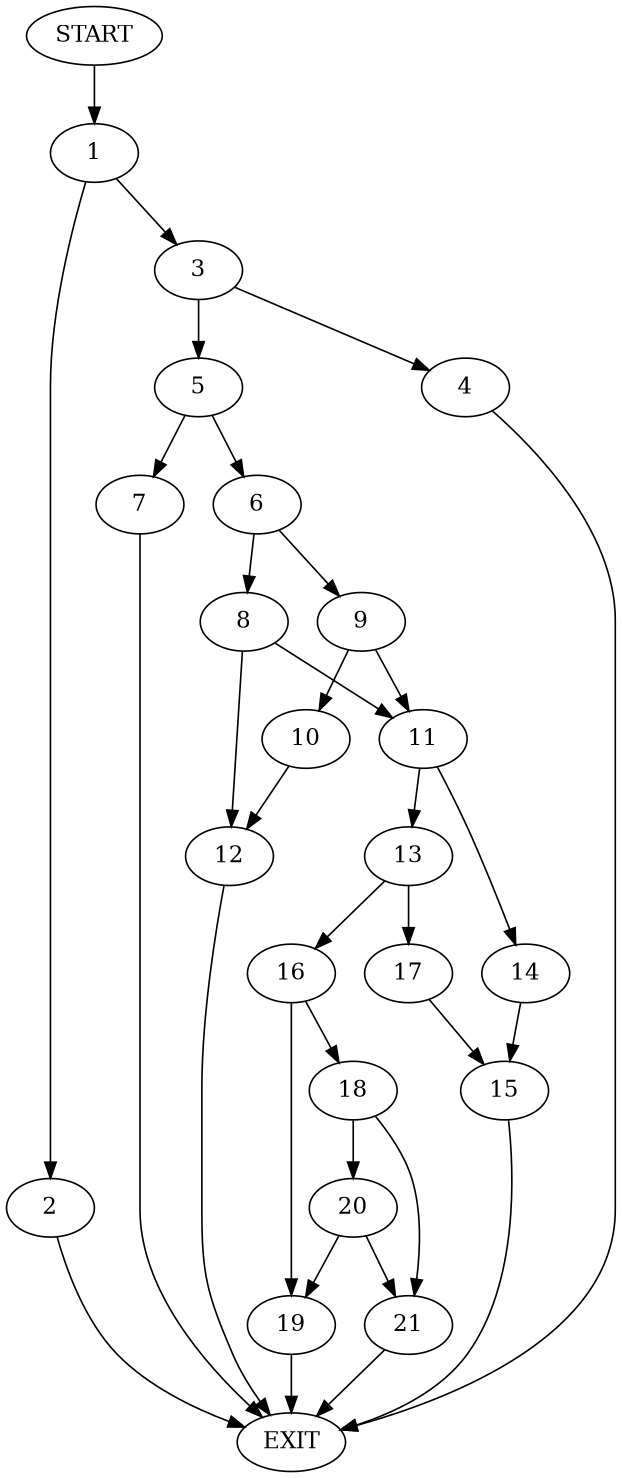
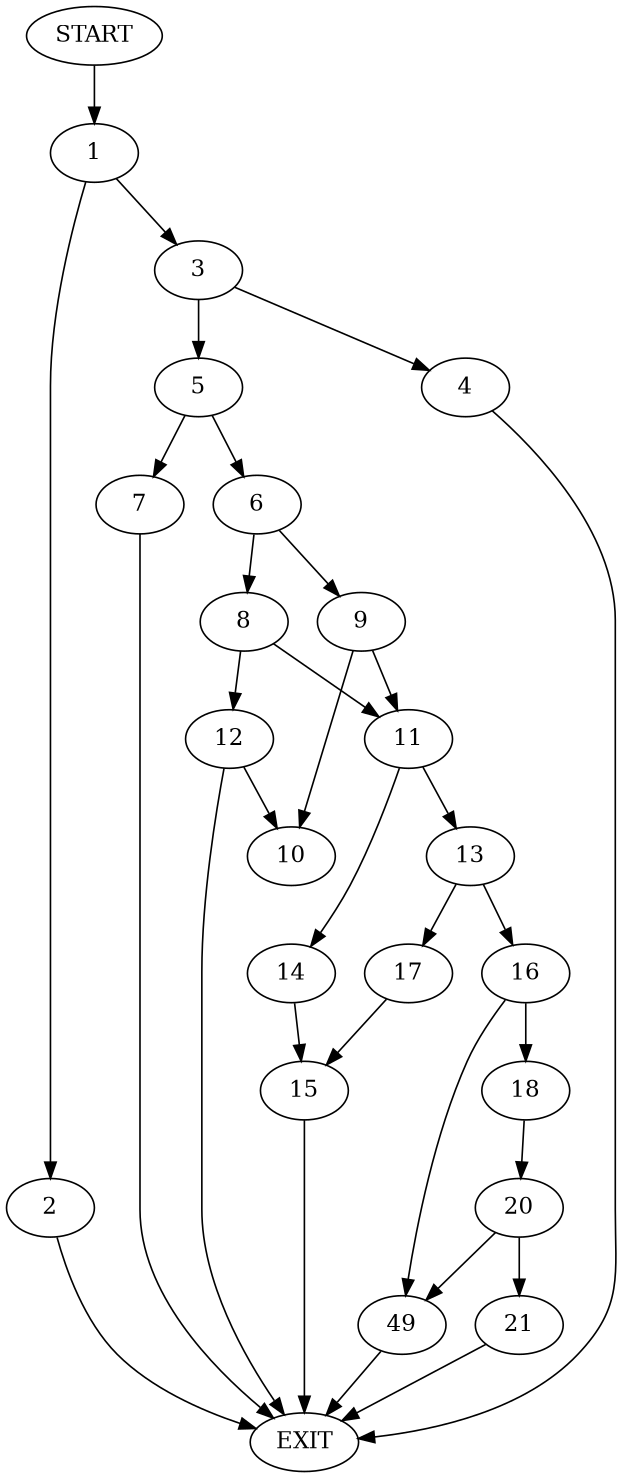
edge "10" -> "12": reversed
edge "18" -> "21": removed
node "19": label "19" -> "49"
